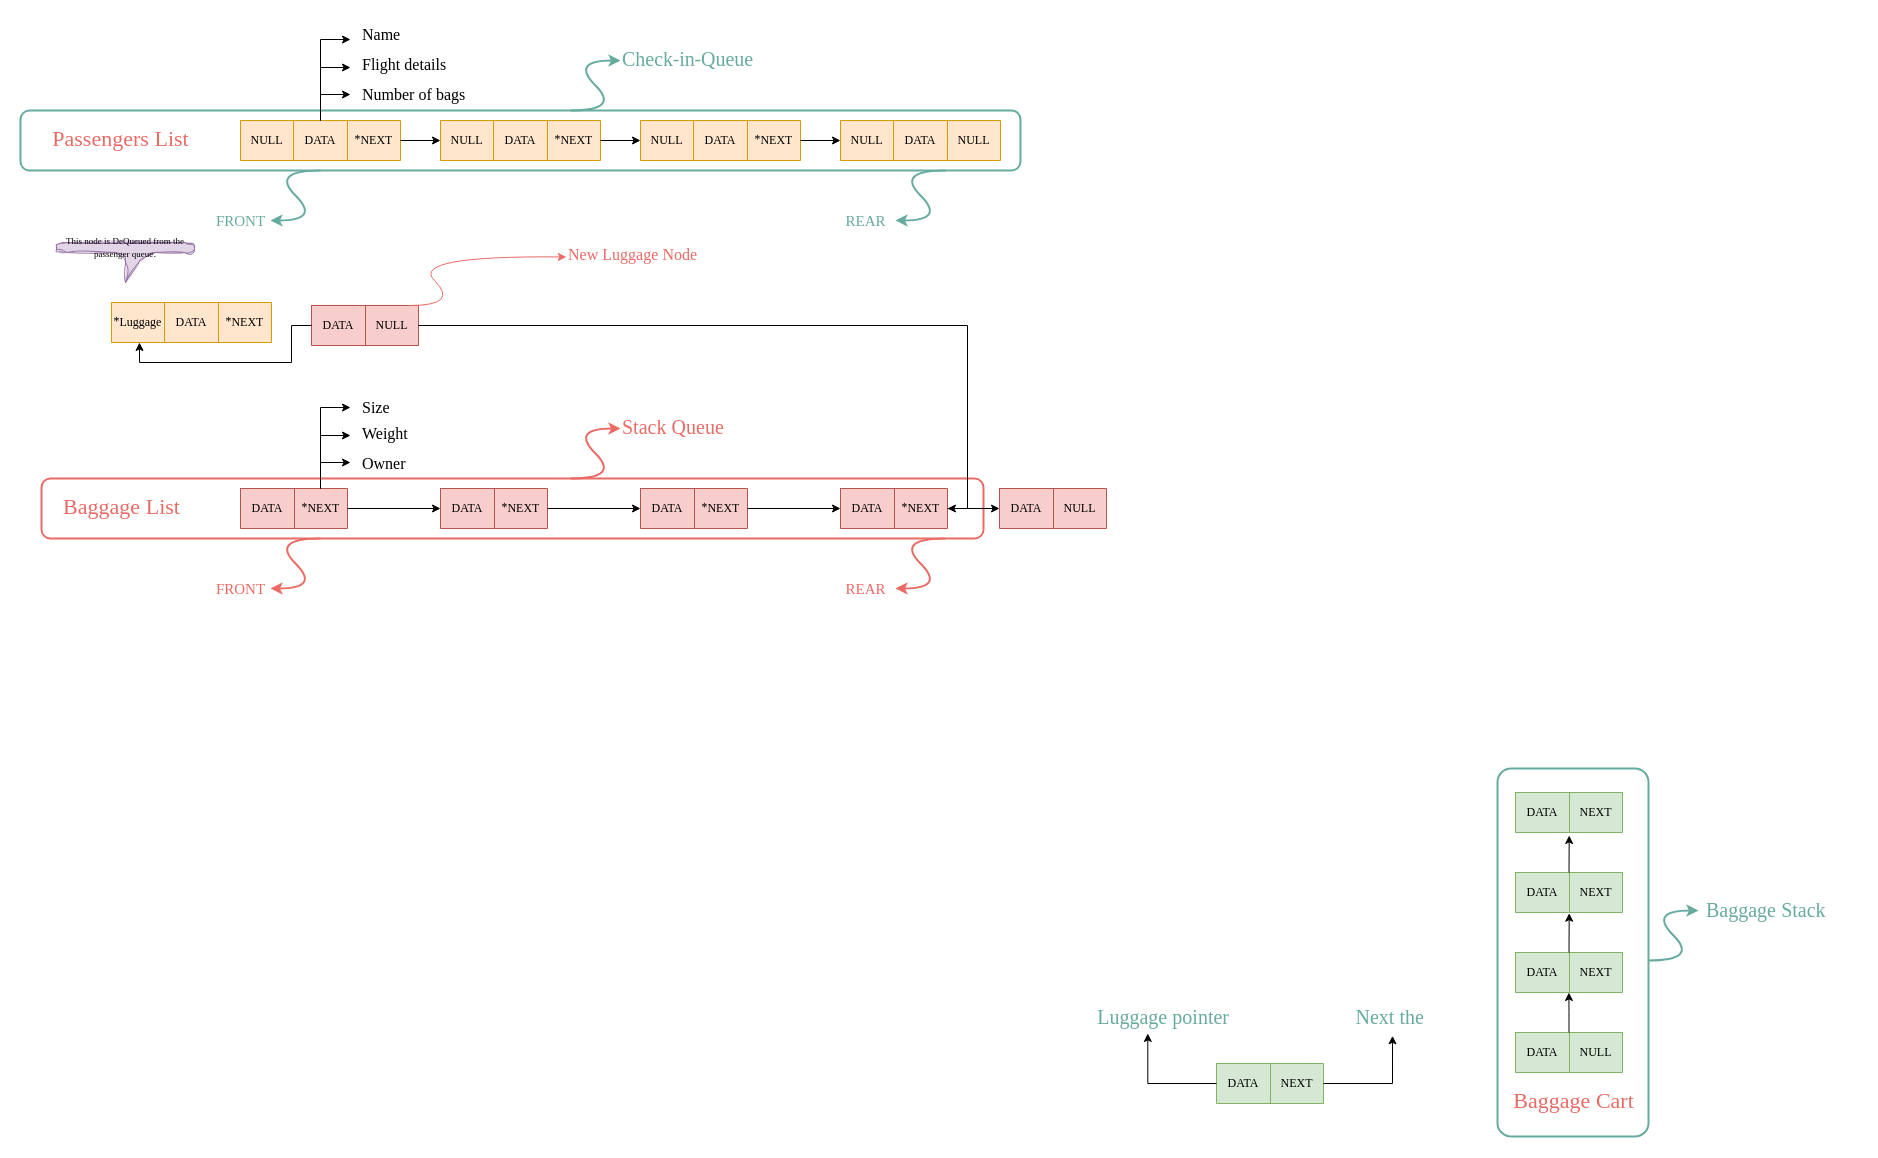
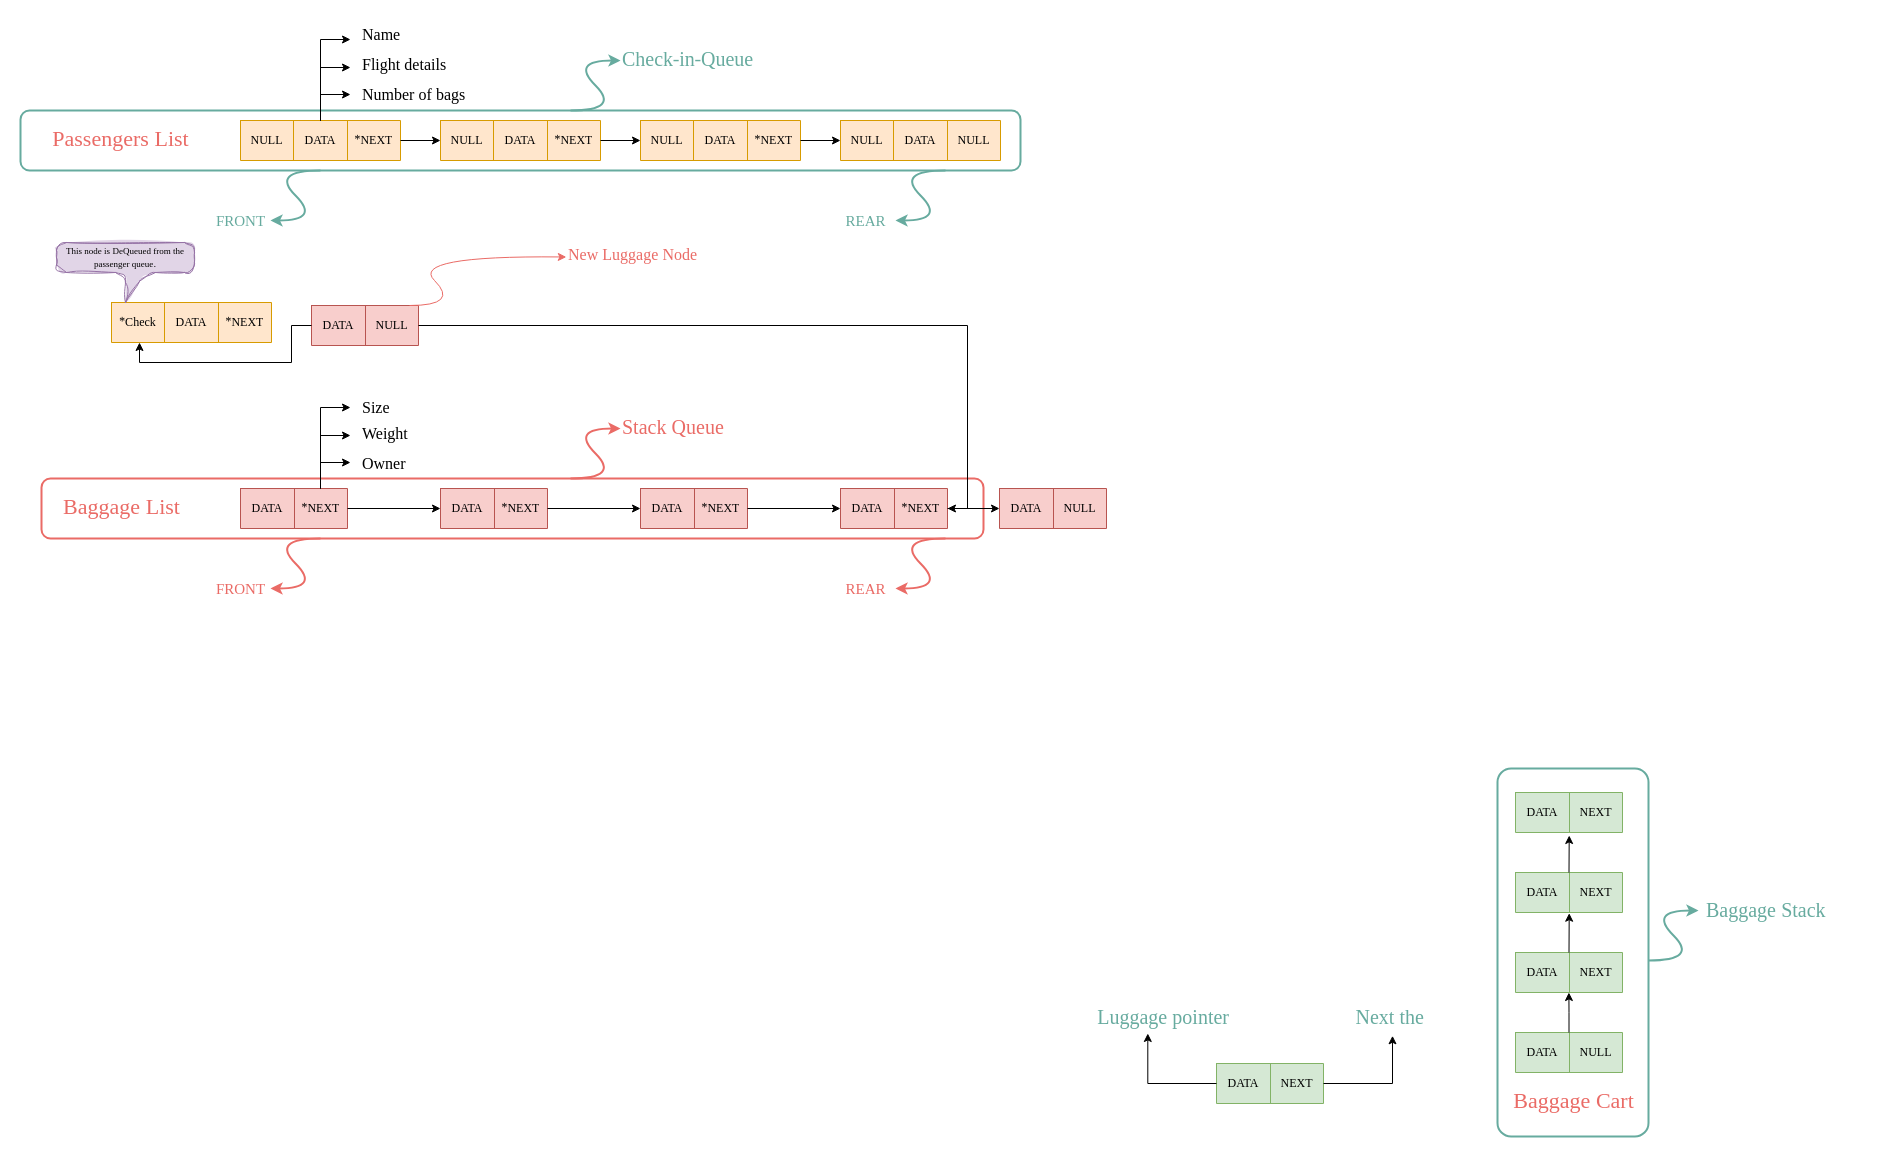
node "This node is DeQueued from the passenger queue.": size 138x40 -> 138x60
node "*Luggage": label "*Luggage" -> "*Check"
